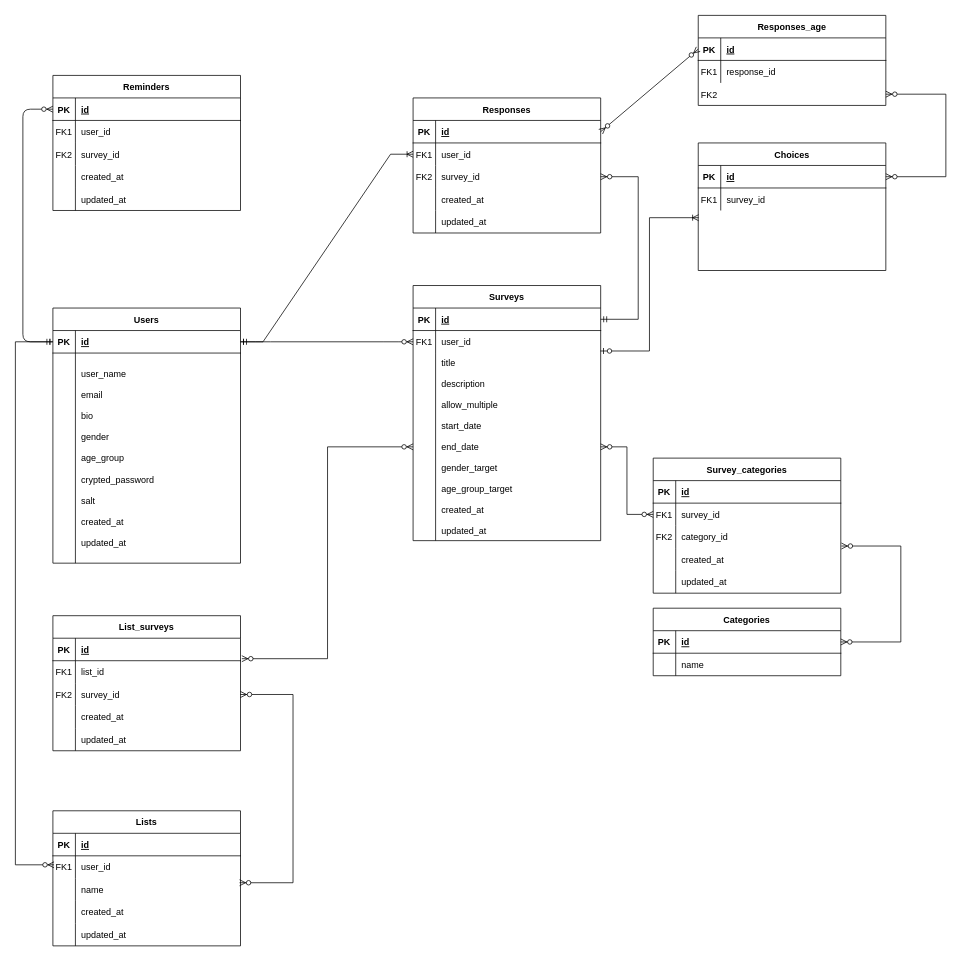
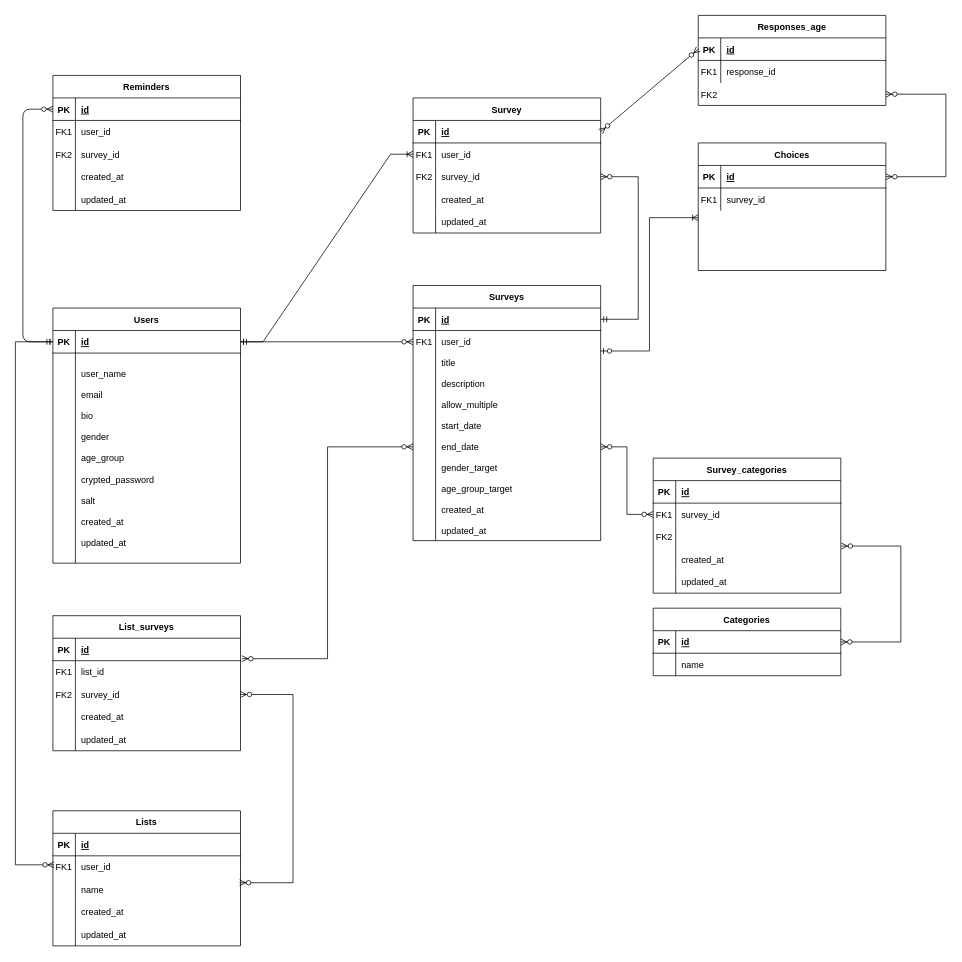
node "Responses": label "Responses" -> "Survey"
node "category_id": removed
